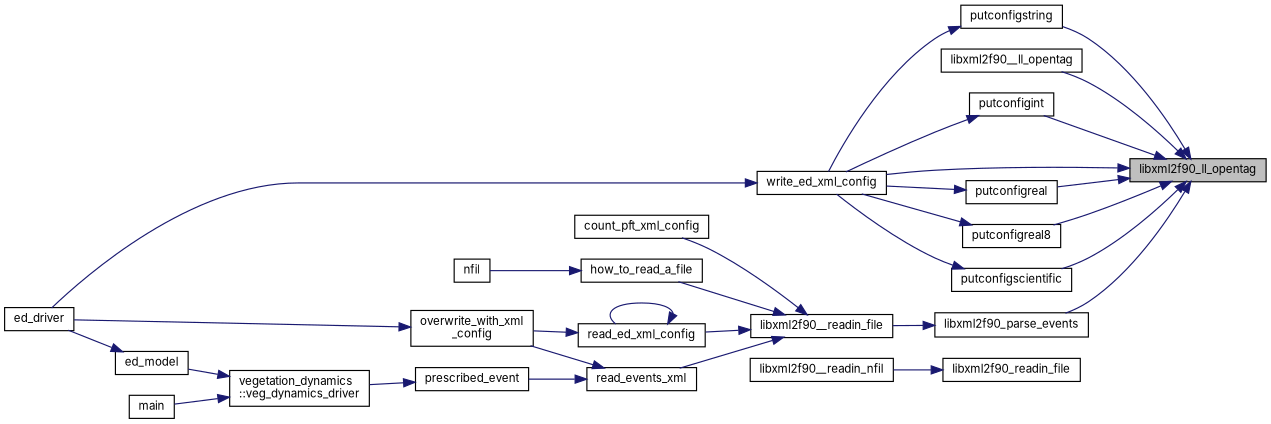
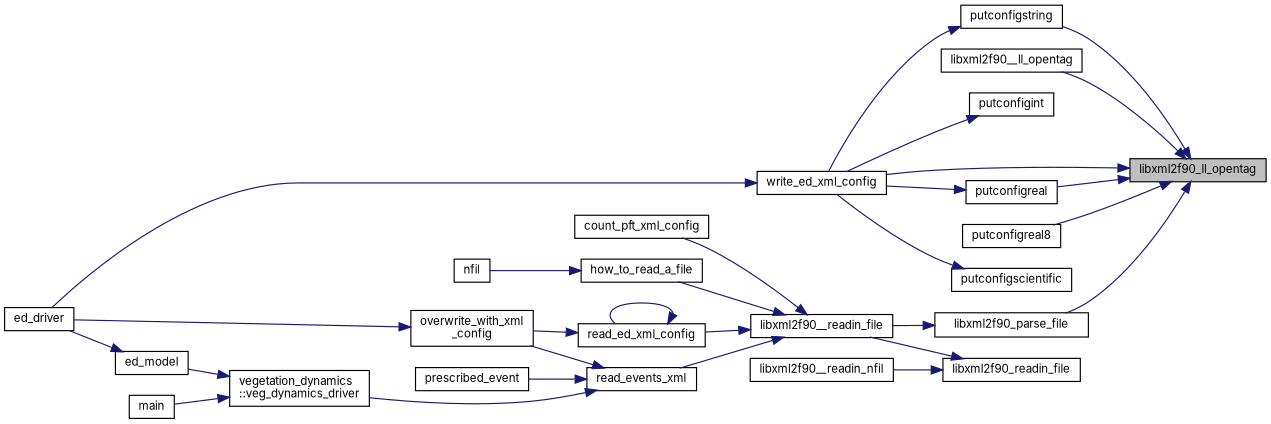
edge "putconfigint" -> "libxml2f90_ll_opentag": removed
edge "write_ed_xml_config" -> "putconfigreal8": removed
edge "putconfigscientific" -> "libxml2f90_ll_opentag": removed
node "libxml2f90_parse_events": label "libxml2f90_parse_events" -> "libxml2f90_parse_file"
edge "libxml2f90__readin_file" -> "libxml2f90_readin_file": added
edge "vegetation_dynamics ::veg_dynamics_driver" -> "prescribed_event": now "vegetation_dynamics ::veg_dynamics_driver" -> "read_events_xml"
